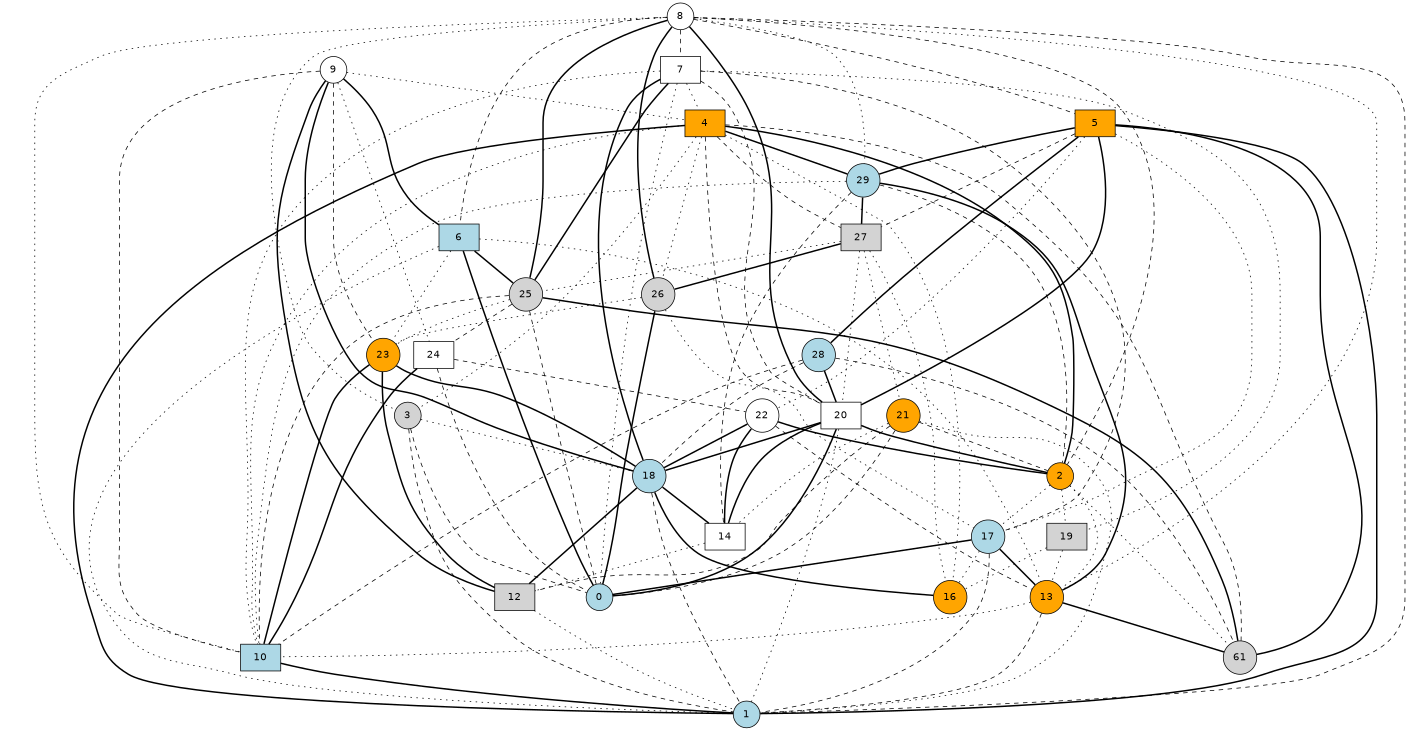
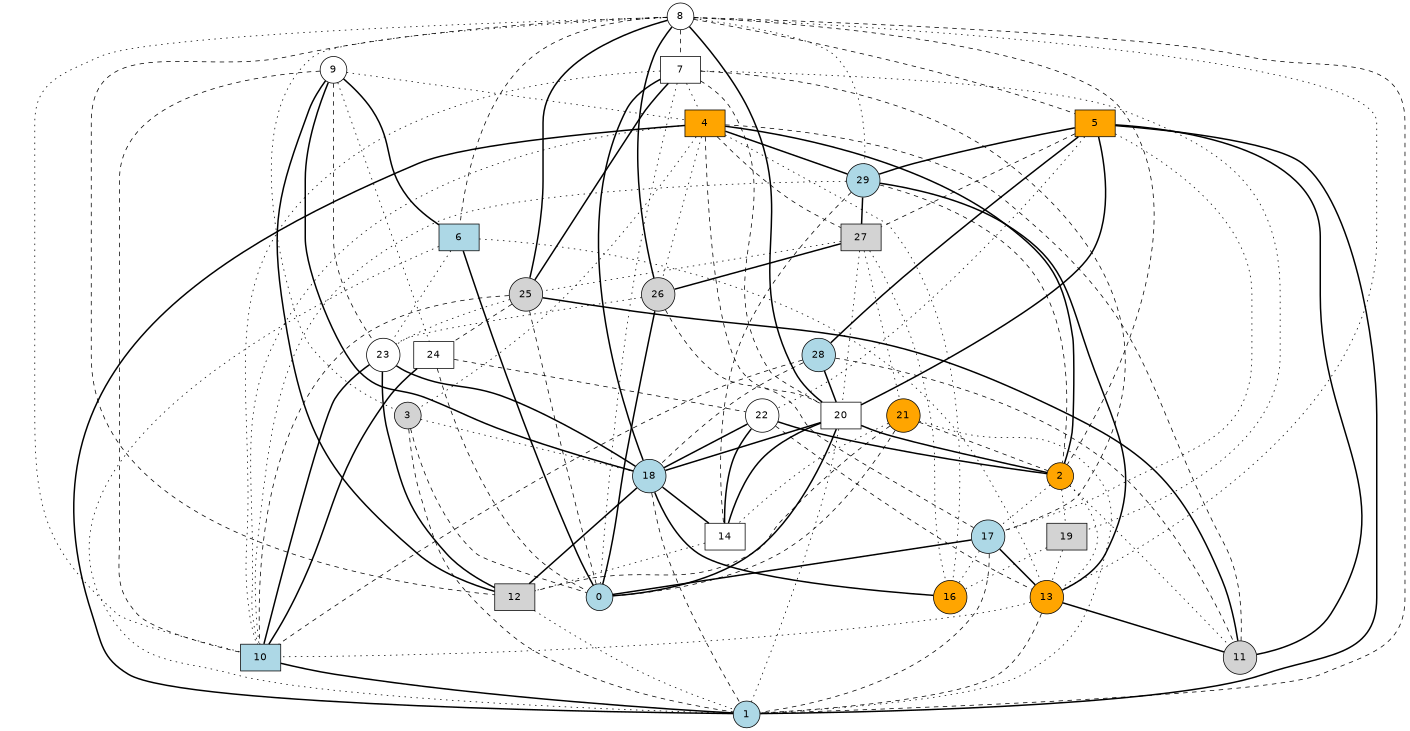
edge "8" -- "12": added
edge "6" -- "25": removed
node "23": fillcolor orange -> white
edge "26" -- "17": style dotted -> dashed
node "61": label "61" -> "11"
